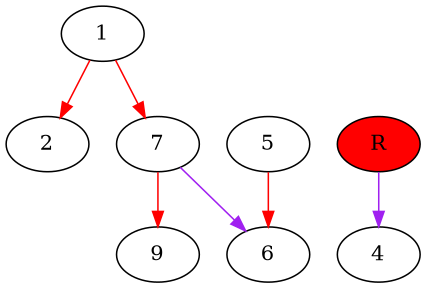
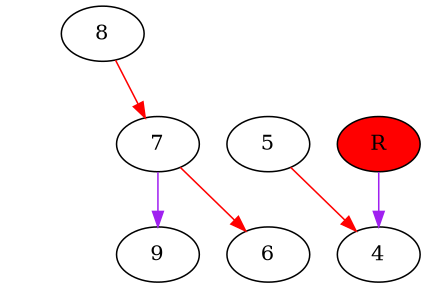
node "1": label "1" -> "8"
node "2": removed
edge "7" -> "9": color red -> purple
edge "5" -> "6": now "5" -> "4"
edge "7" -> "6": color purple -> red
